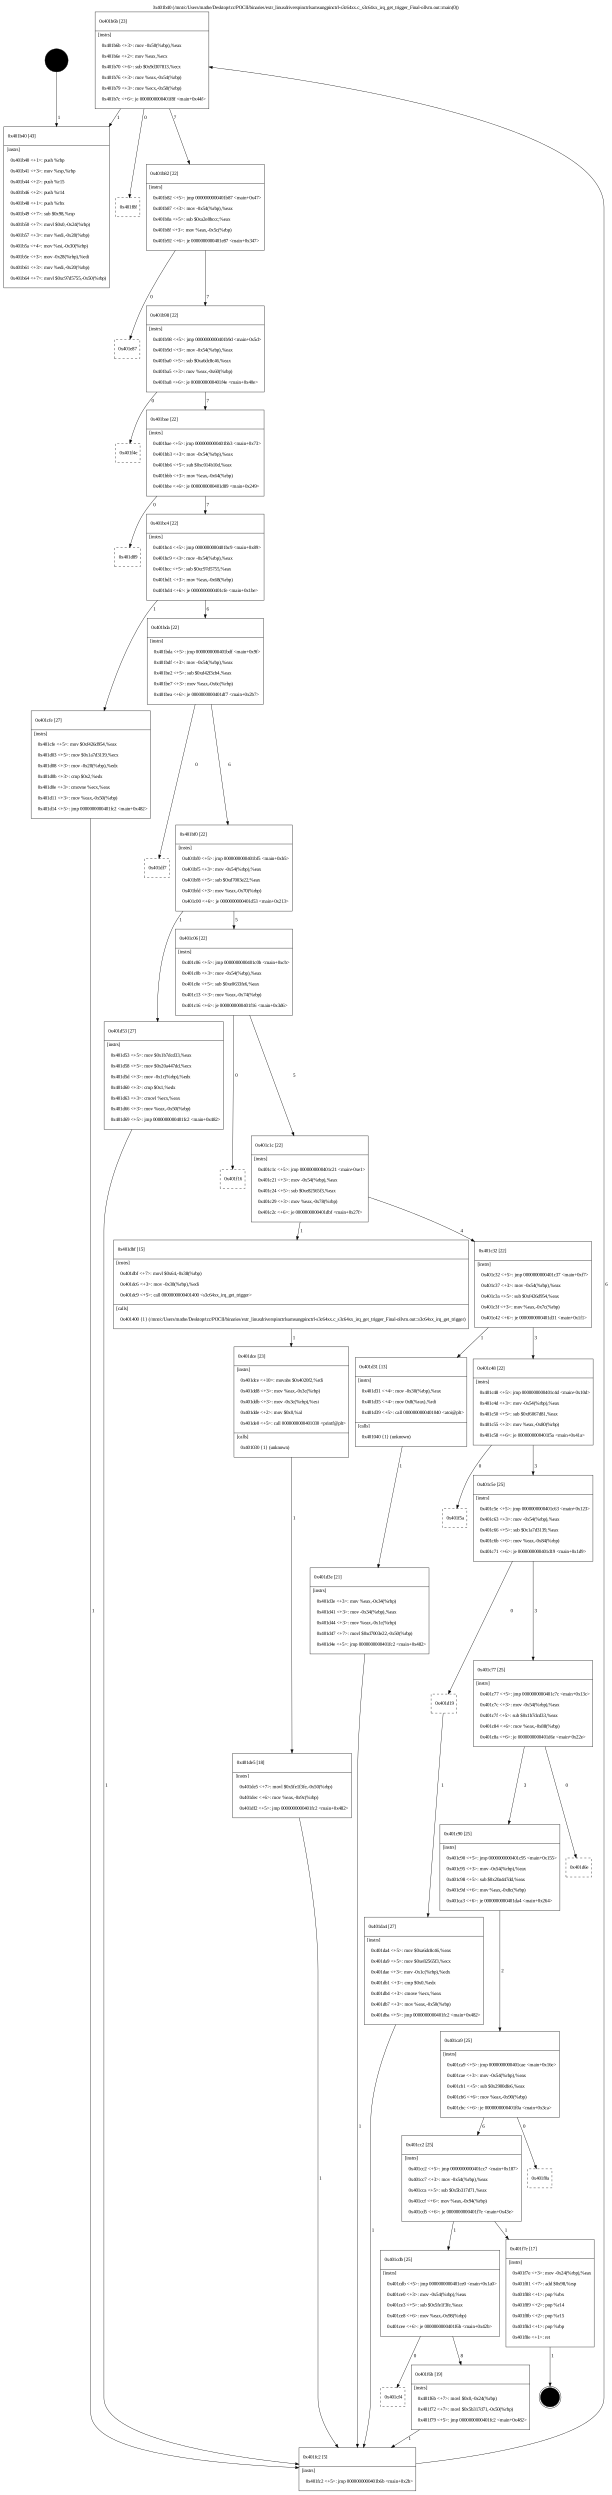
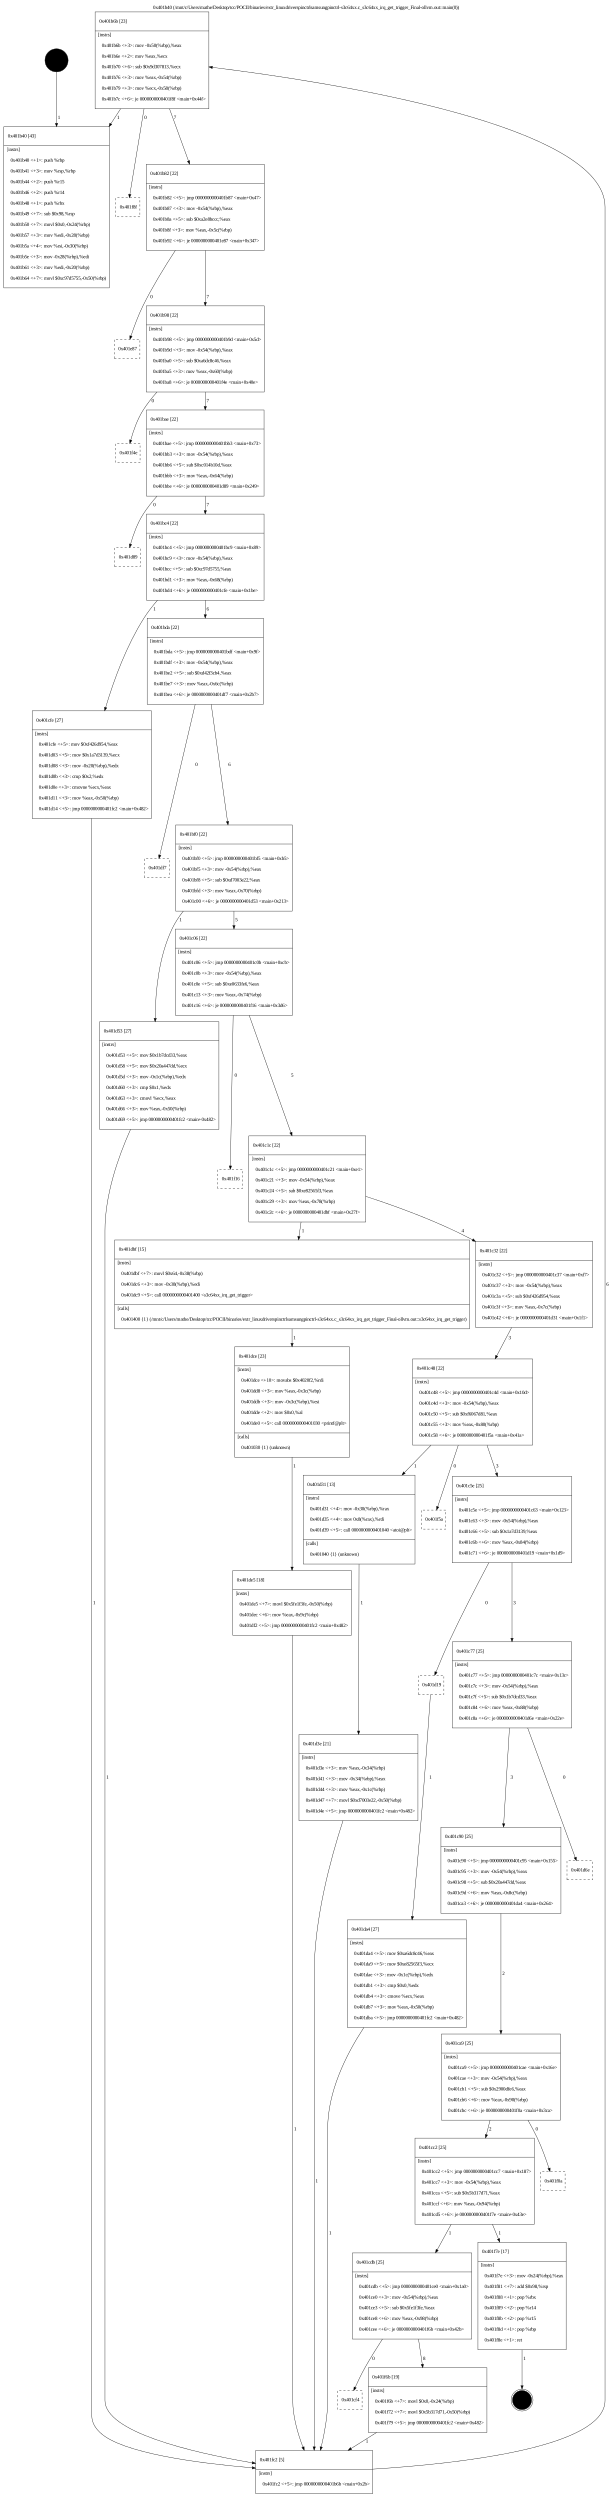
edge "0x401c32 [22]" -> "0x401d31 [13]": now "0x401c48 [22]" -> "0x401d31 [13]"
edge "0x401ca9 [25]" -> "0x401cc2 [25]": label " 6" -> " 2"
